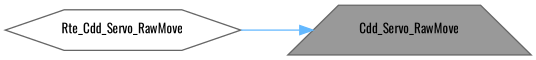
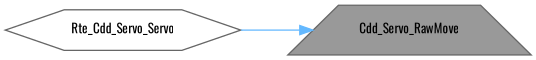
node "Rte_Cdd_Servo_RawMove": label "Rte_Cdd_Servo_RawMove" -> "Rte_Cdd_Servo_Servo"
